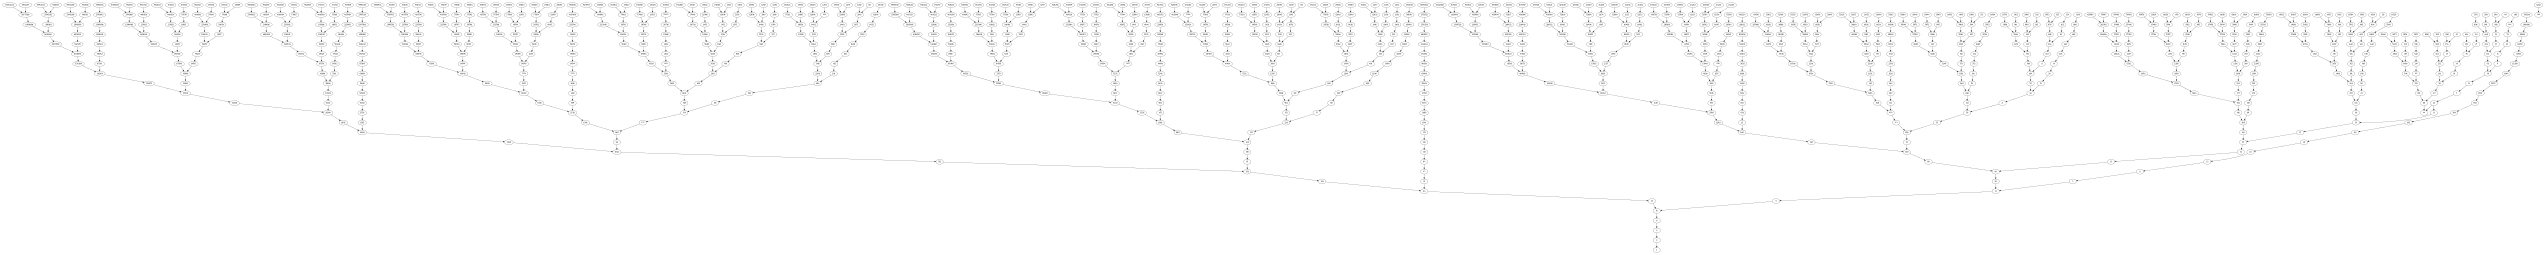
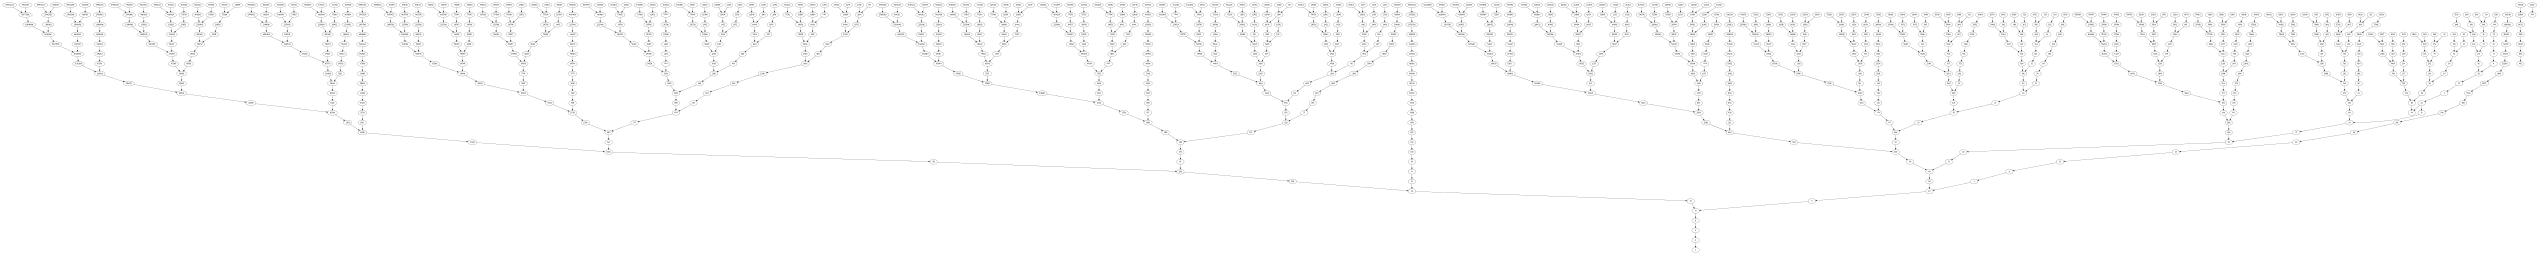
node "201": removed
